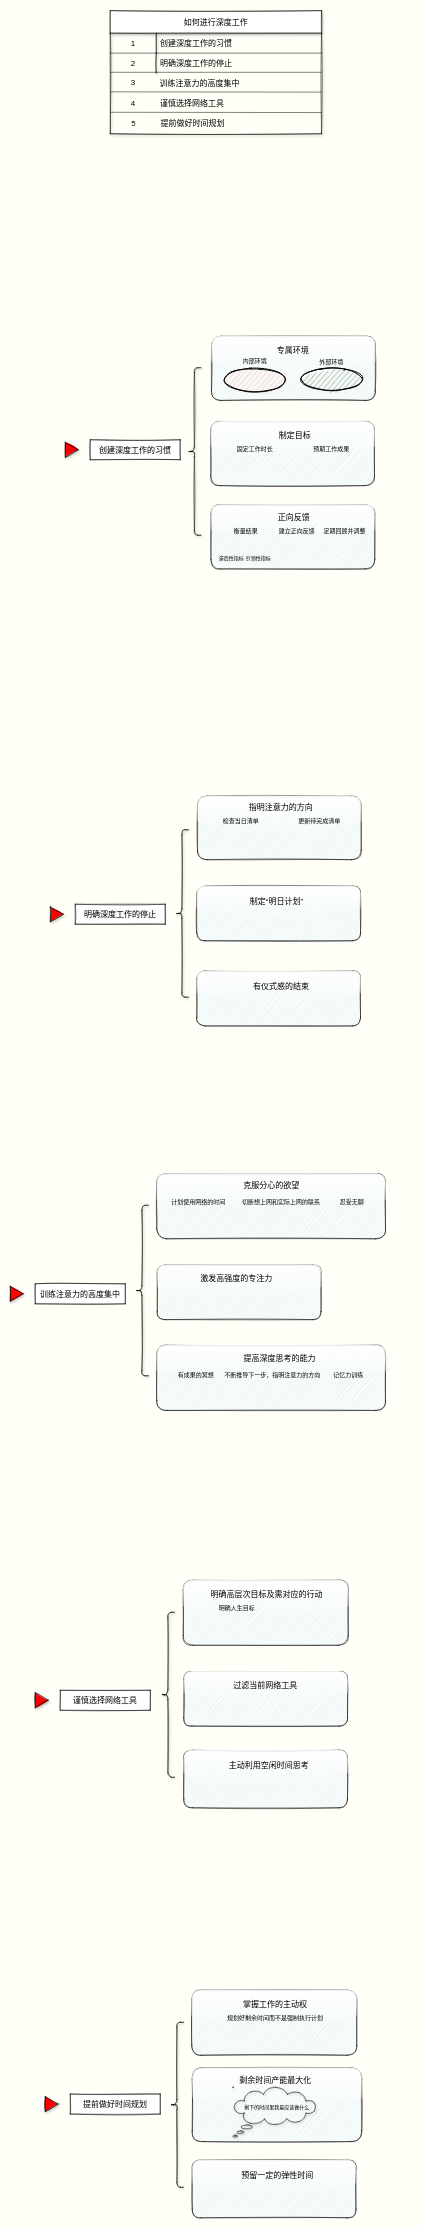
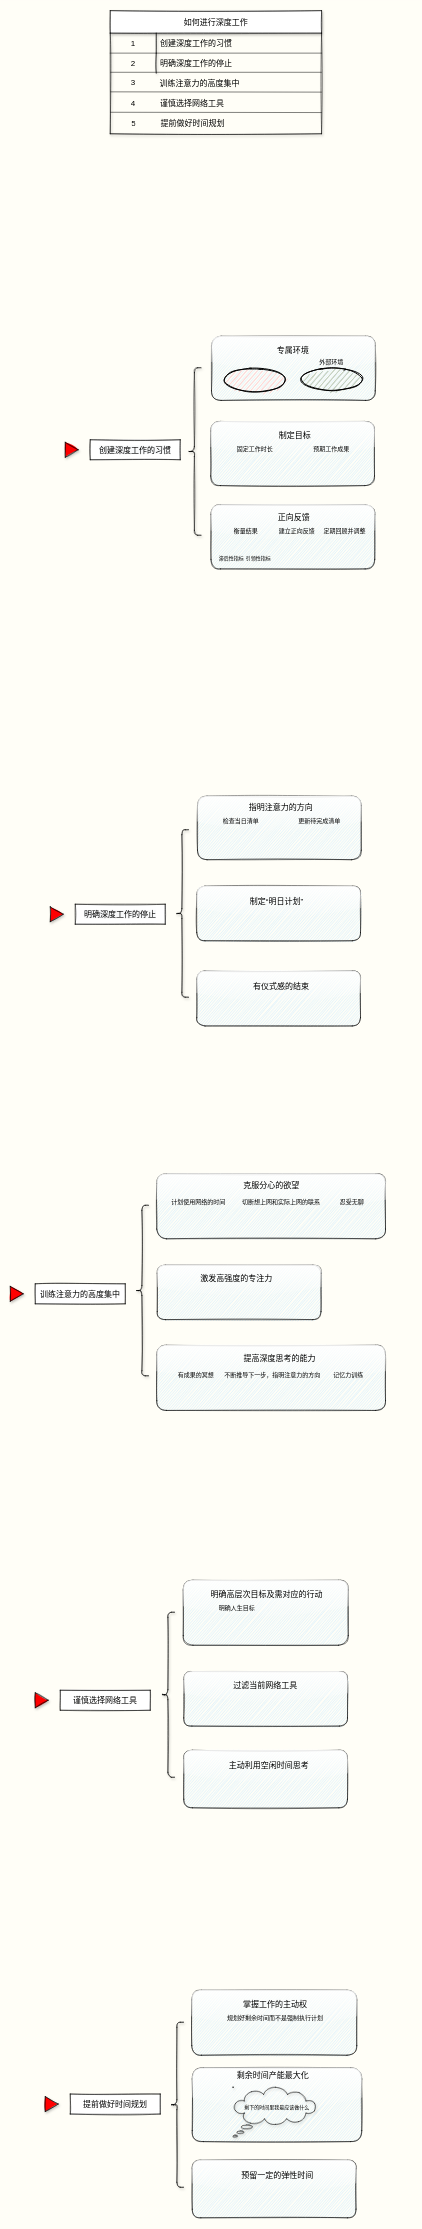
node "内部环境": removed
node "剩余时间产能最大化": moved (275, 2080) -> (273, 2075)
